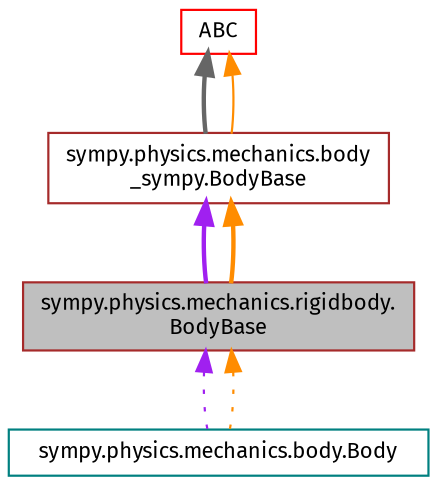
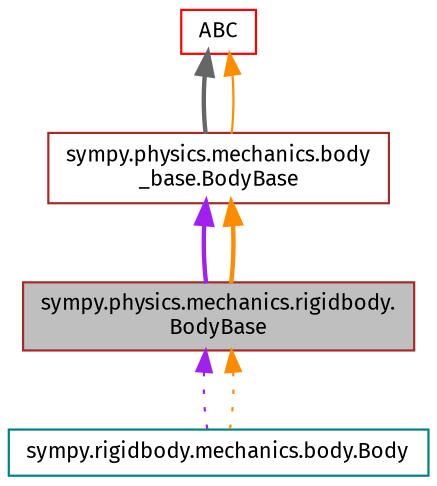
node "sympy.physics.mechanics.body _sympy.BodyBase": label "sympy.physics.mechanics.body _sympy.BodyBase" -> "sympy.physics.mechanics.body _base.BodyBase"
node "sympy.physics.mechanics.body.Body": label "sympy.physics.mechanics.body.Body" -> "sympy.rigidbody.mechanics.body.Body"
